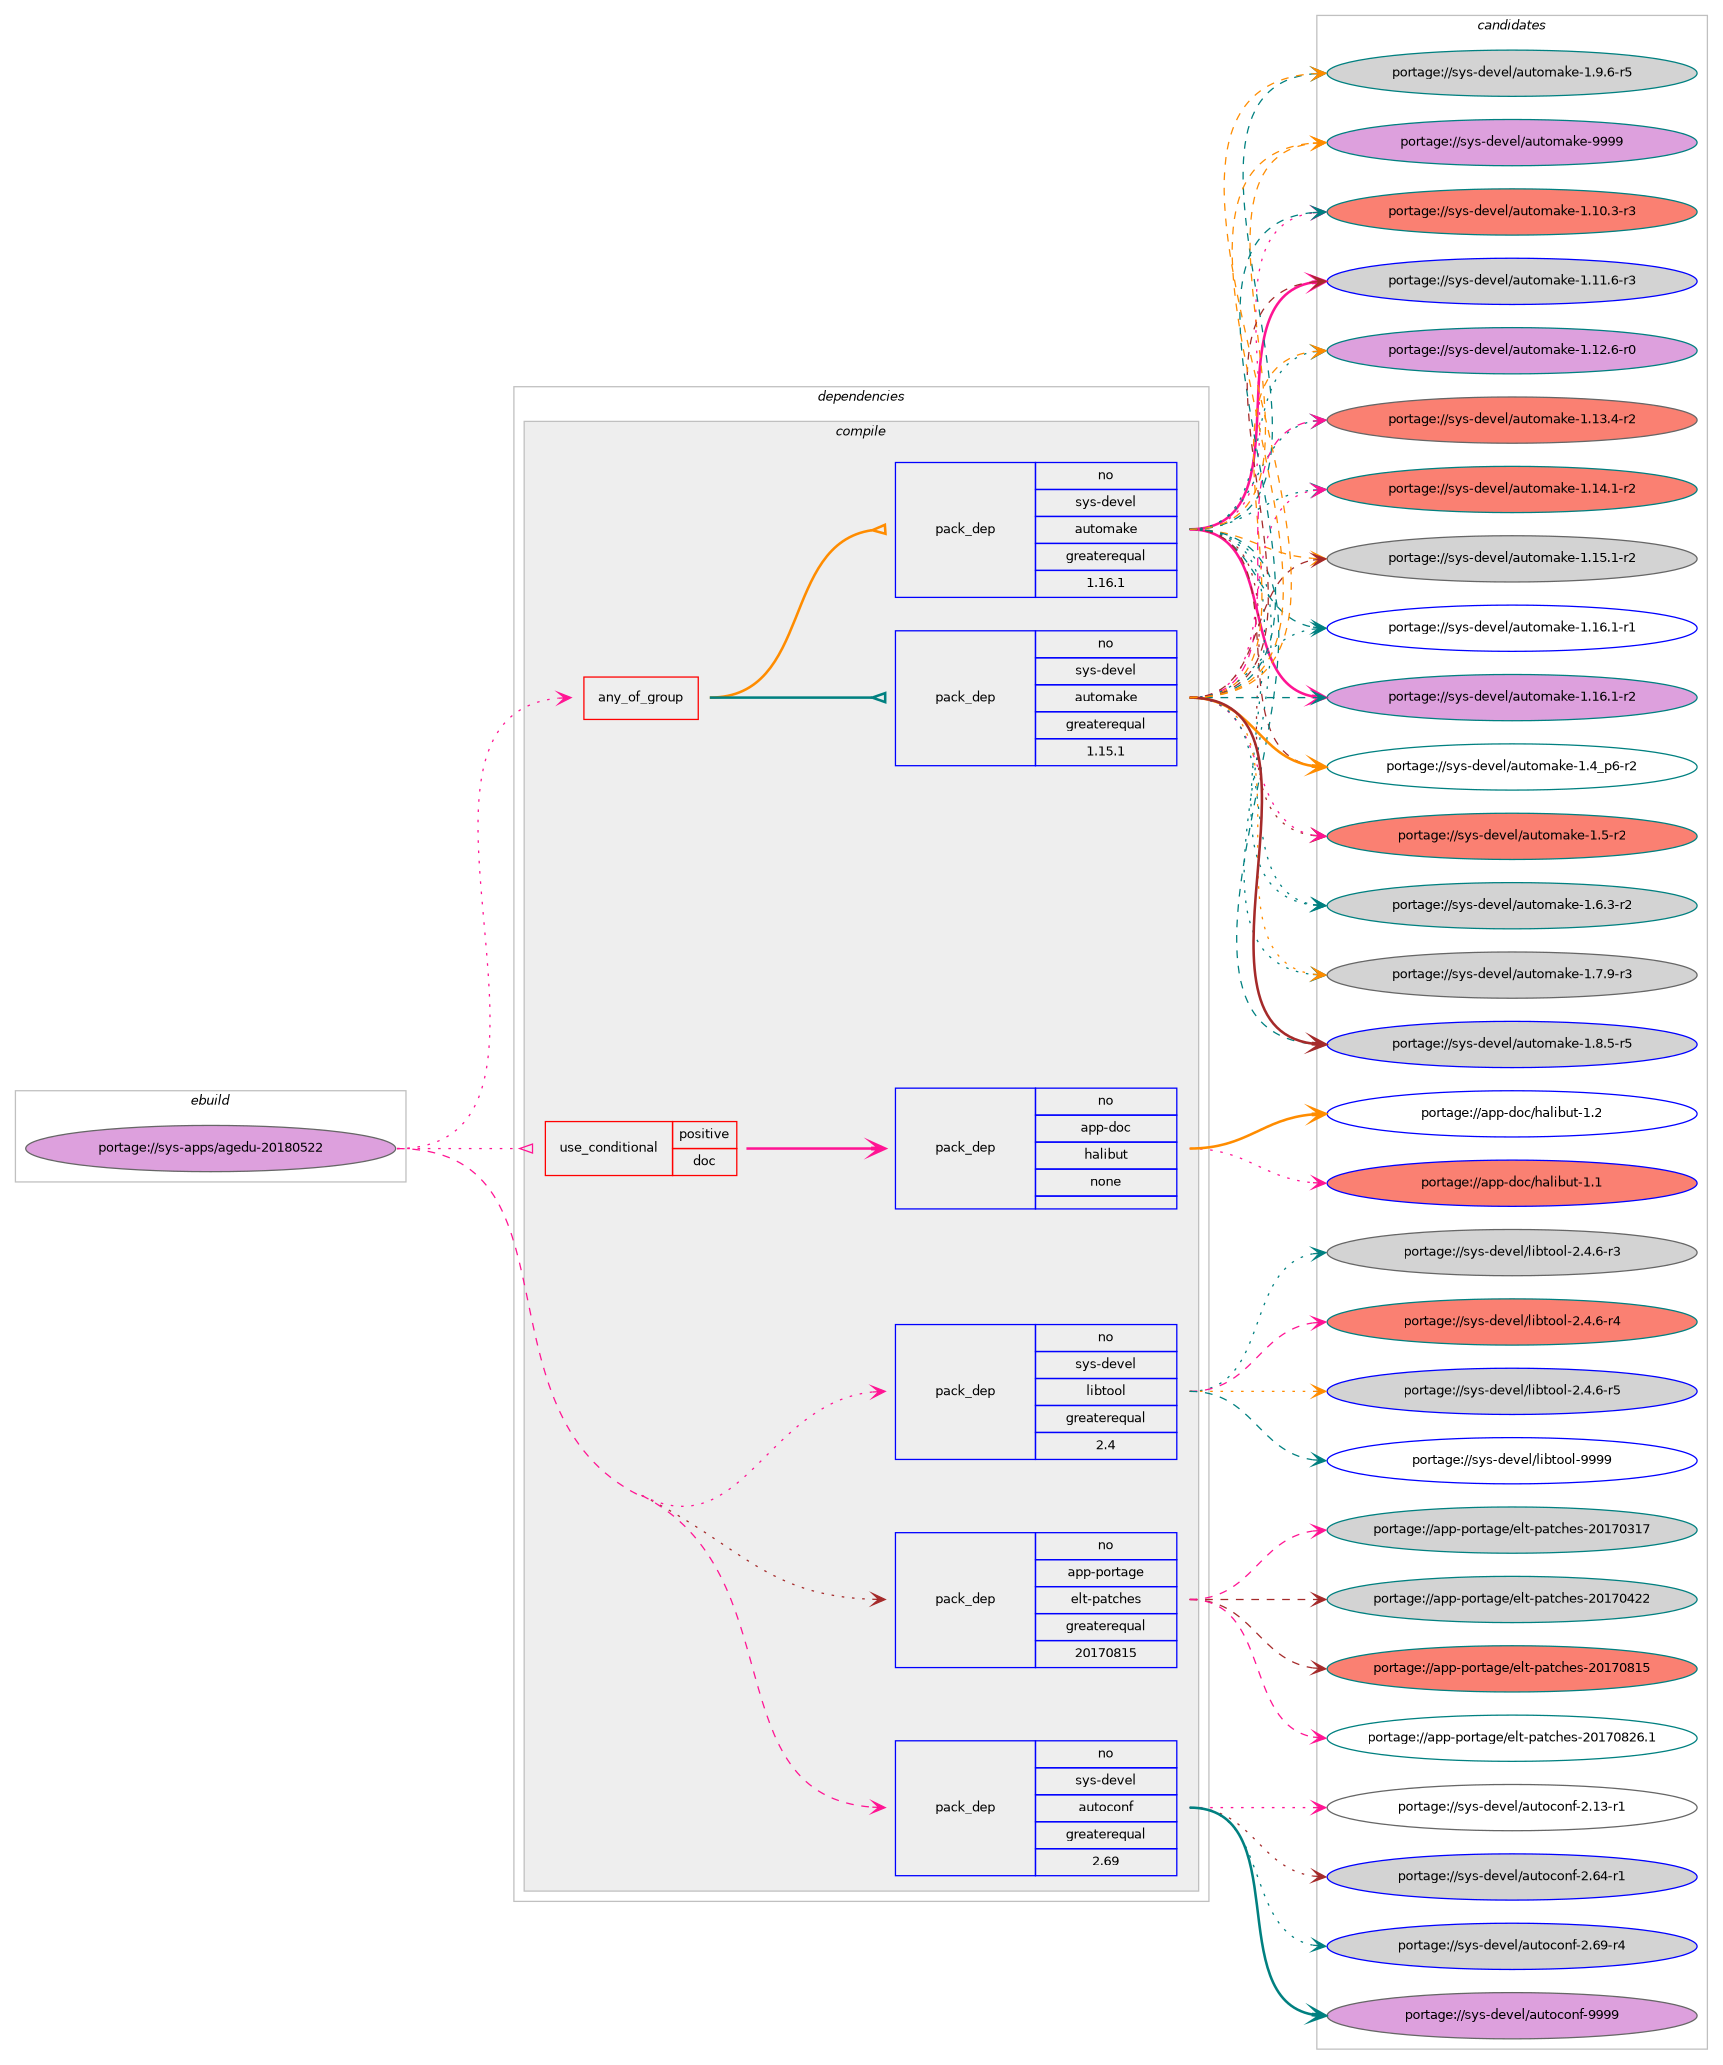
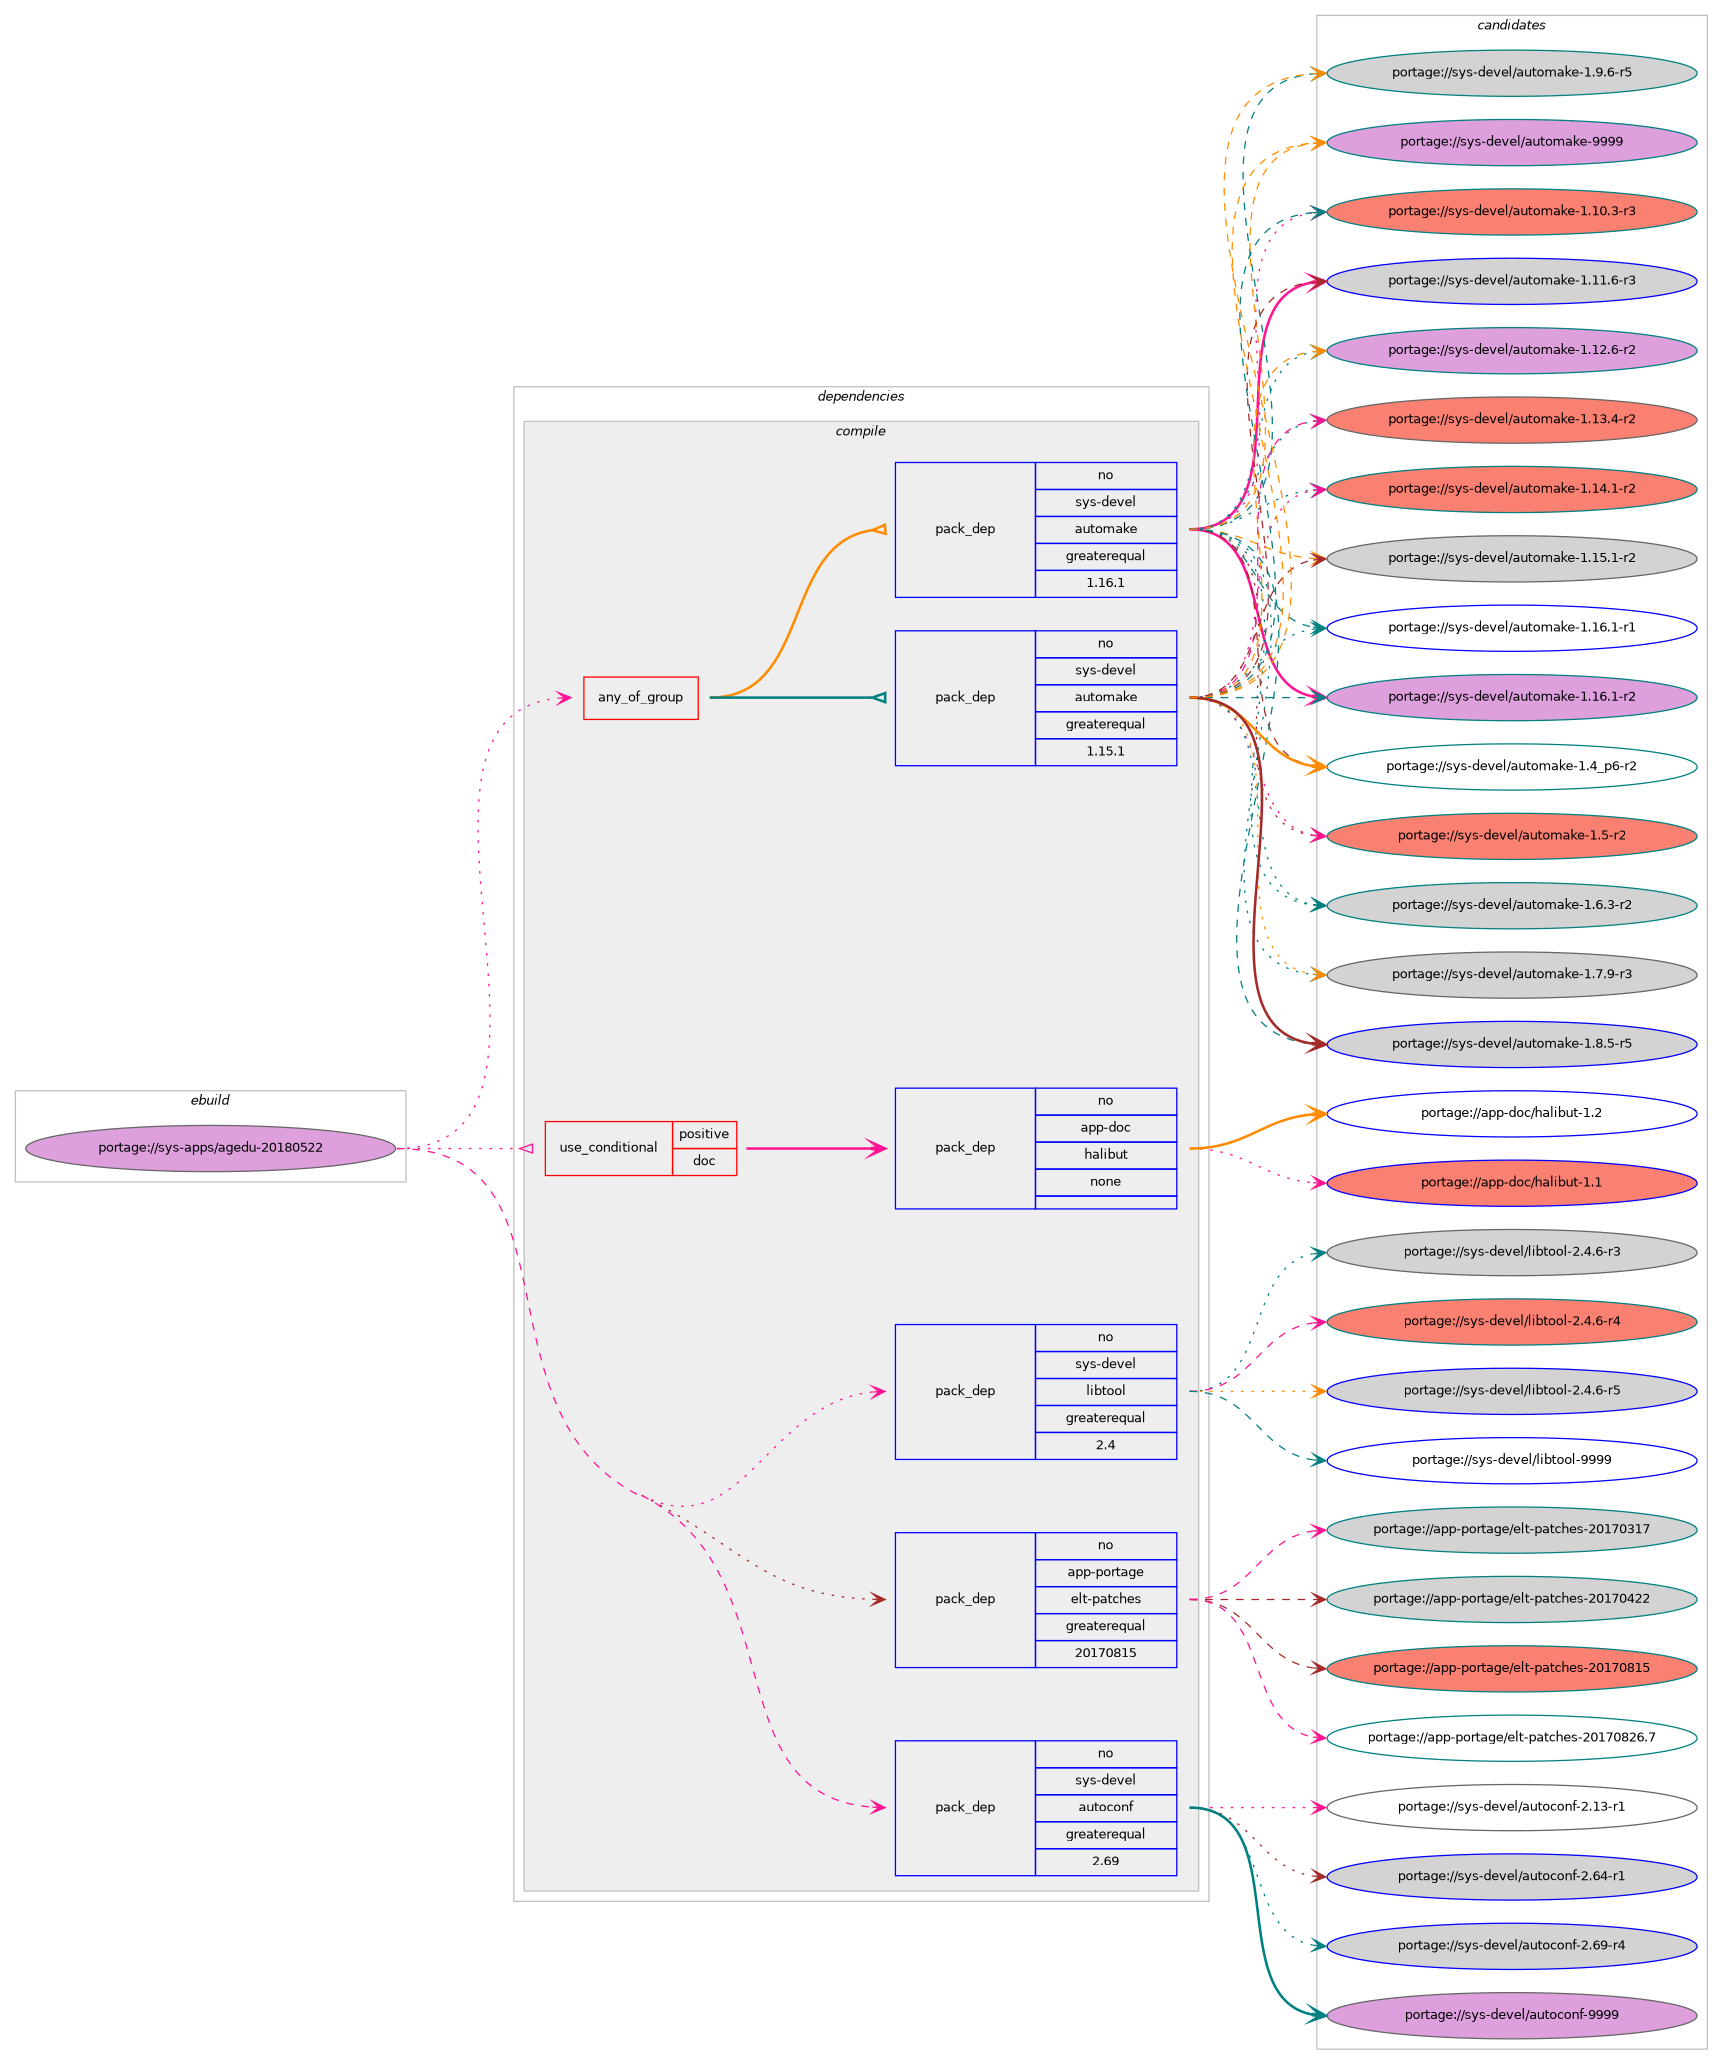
node "portage://sys-devel/automake-1.12.6-r0": label "portage://sys-devel/automake-1.12.6-r0" -> "portage://sys-devel/automake-1.12.6-r2"
node "portage://app-portage/elt-patches-20170826.1": label "portage://app-portage/elt-patches-20170826.1" -> "portage://app-portage/elt-patches-20170826.7"
